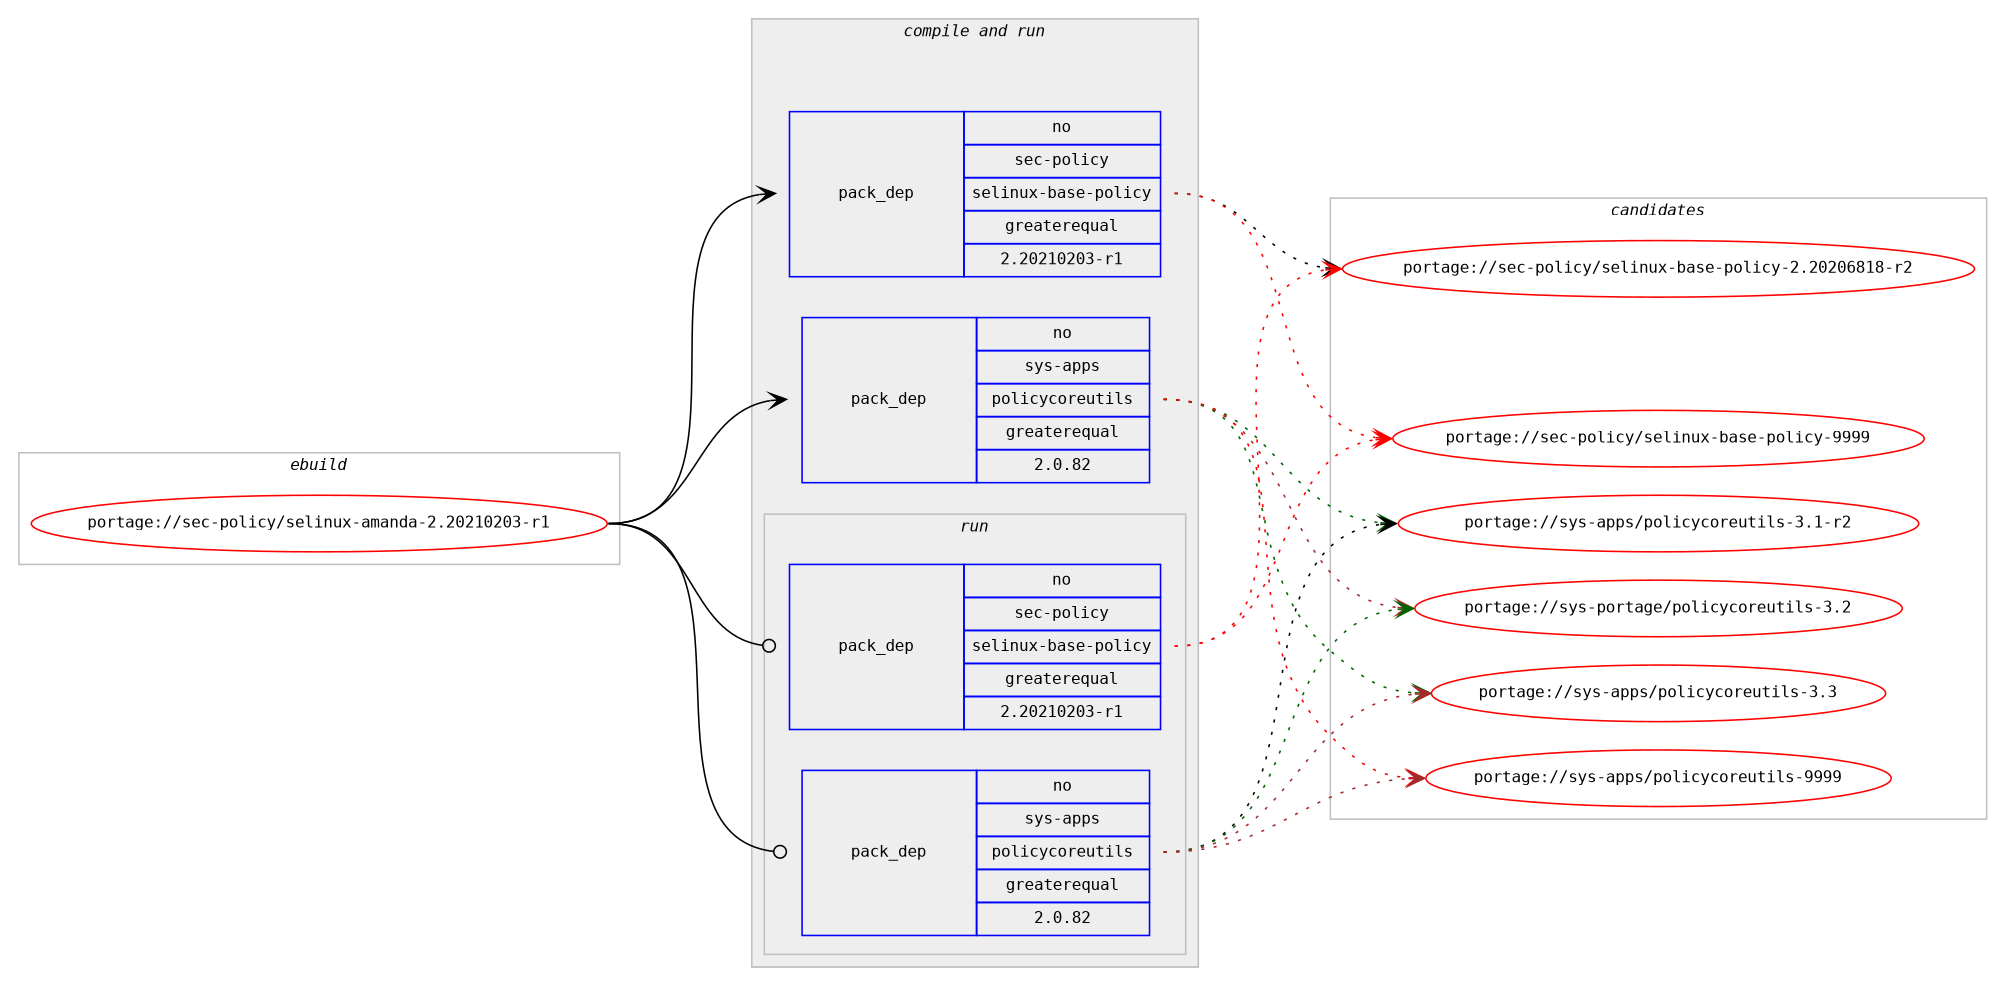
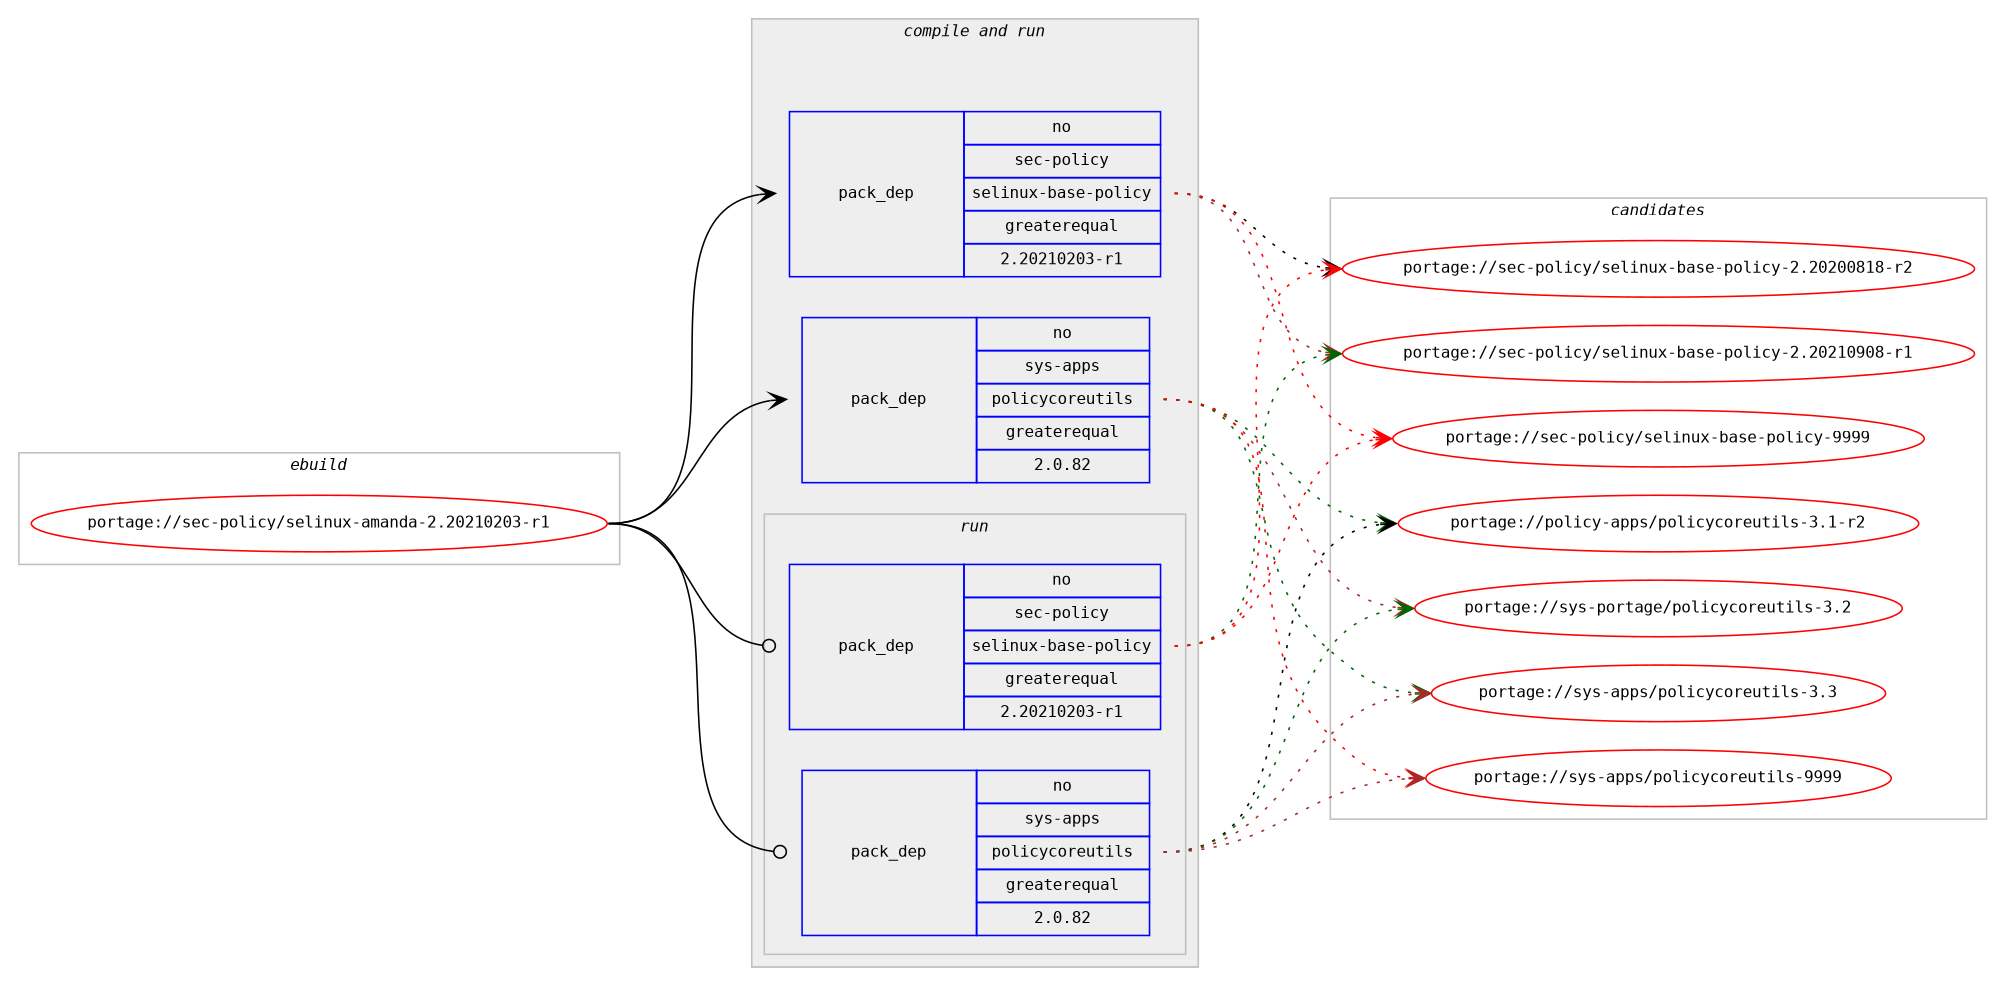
node "portage://sec-policy/selinux-base-policy-2.20206818-r2": label "portage://sec-policy/selinux-base-policy-2.20206818-r2" -> "portage://sec-policy/selinux-base-policy-2.20200818-r2"
node "portage://sec-policy/selinux-base-policy-2.20210908-r1": added
node "portage://sys-apps/policycoreutils-3.1-r2": label "portage://sys-apps/policycoreutils-3.1-r2" -> "portage://policy-apps/policycoreutils-3.1-r2"
